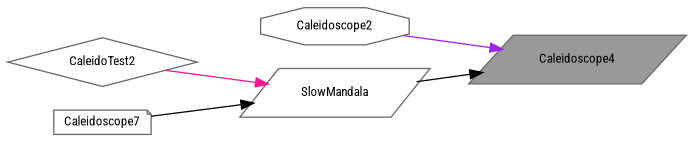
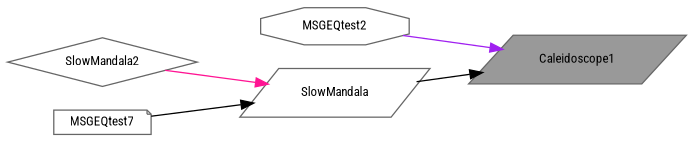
node "Caleidoscope2": label "Caleidoscope2" -> "MSGEQtest2"
node "Caleidoscope4": label "Caleidoscope4" -> "Caleidoscope1"
node "CaleidoTest2": label "CaleidoTest2" -> "SlowMandala2"
node "Caleidoscope7": label "Caleidoscope7" -> "MSGEQtest7"
